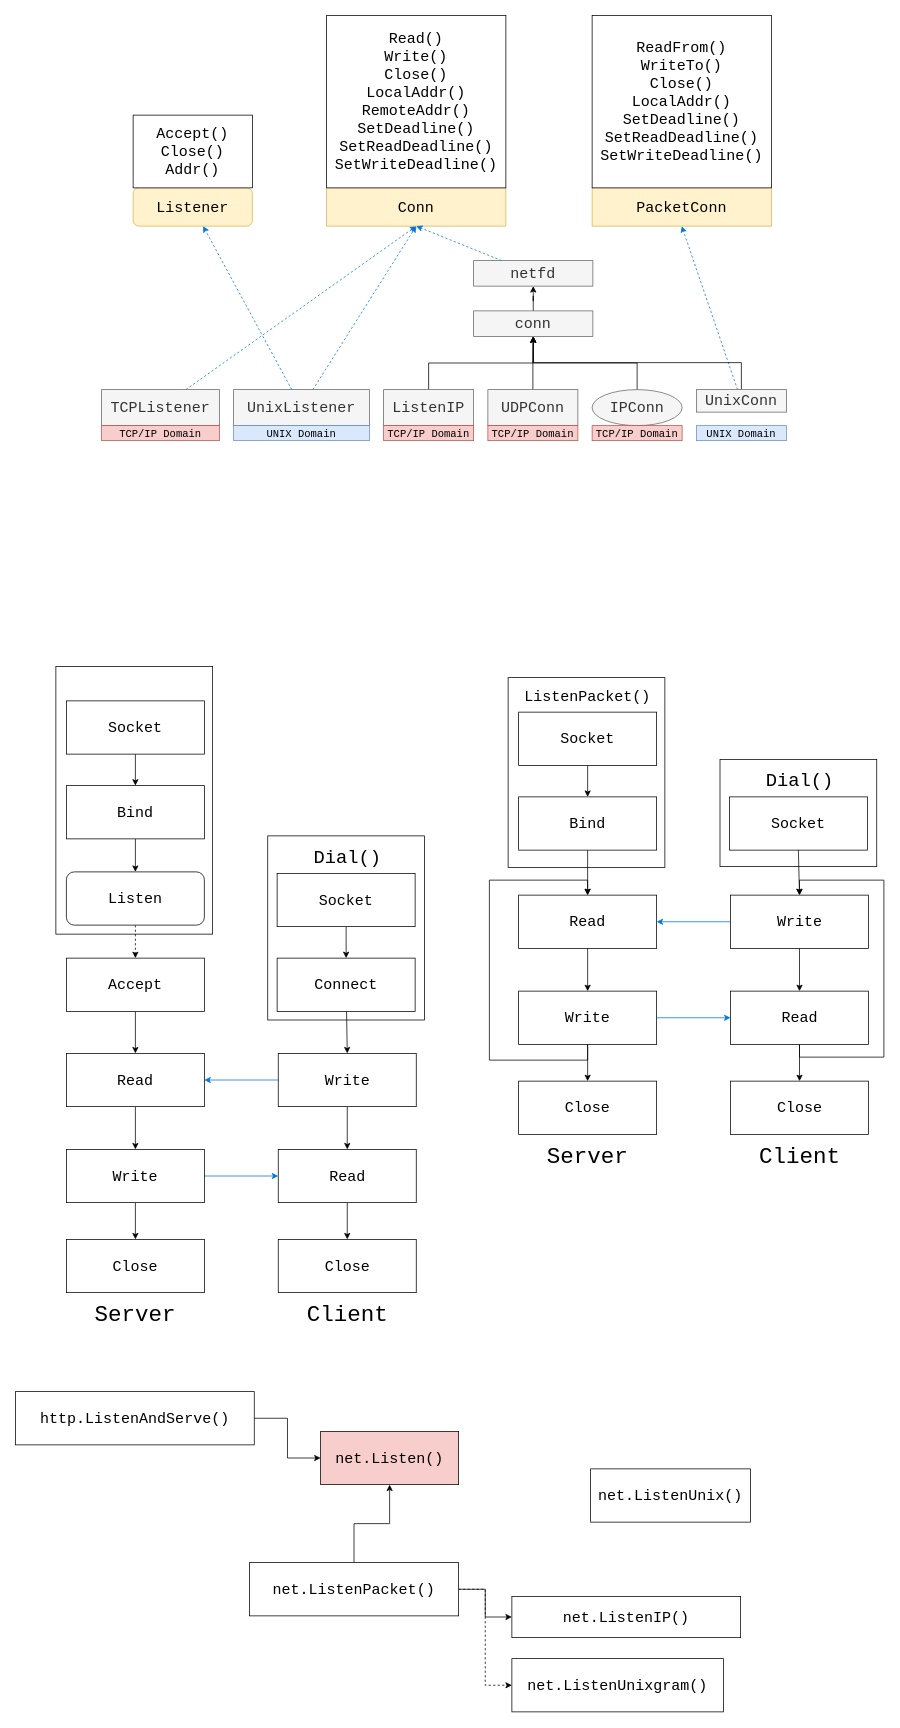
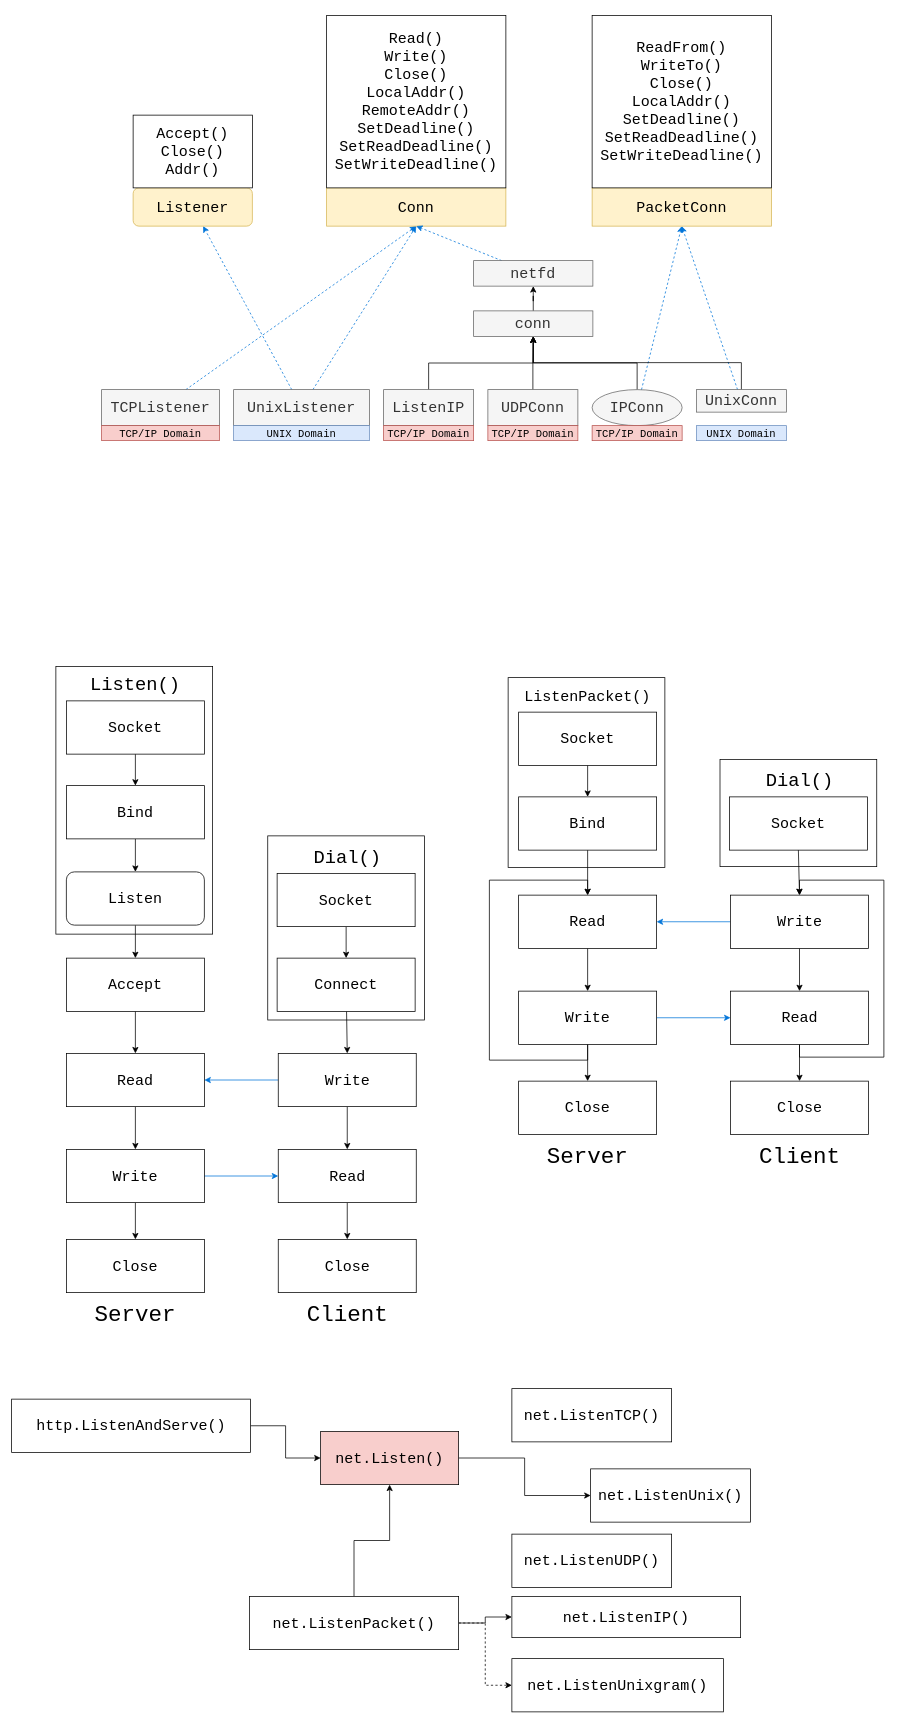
edge "IPConn" -> "PacketConn": added
node "Listen()": added
edge "Listen" -> "Accept": style dashed -> solid
node "net.ListenTCP()": added
node "http.ListenAndServe()": moved (135, 1418) -> (131, 1426)
edge "net.Listen()" -> "net.ListenUnix()": added
node "net.ListenUDP()": added
node "net.ListenPacket()": moved (354, 1589) -> (354, 1623)
